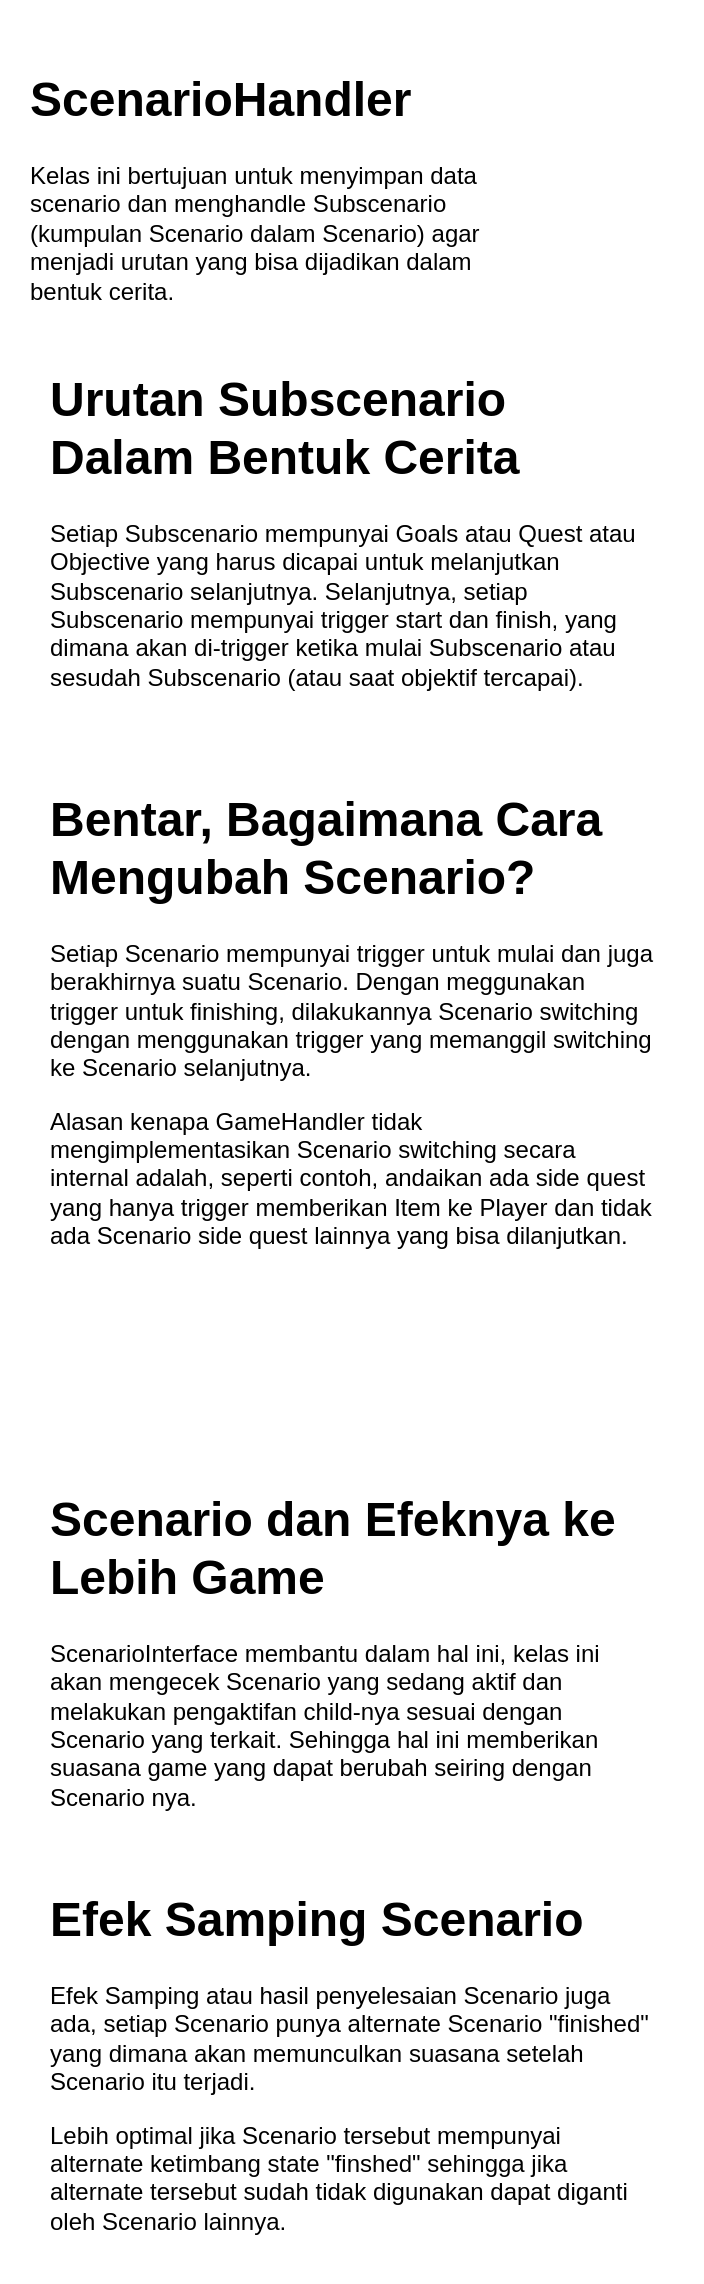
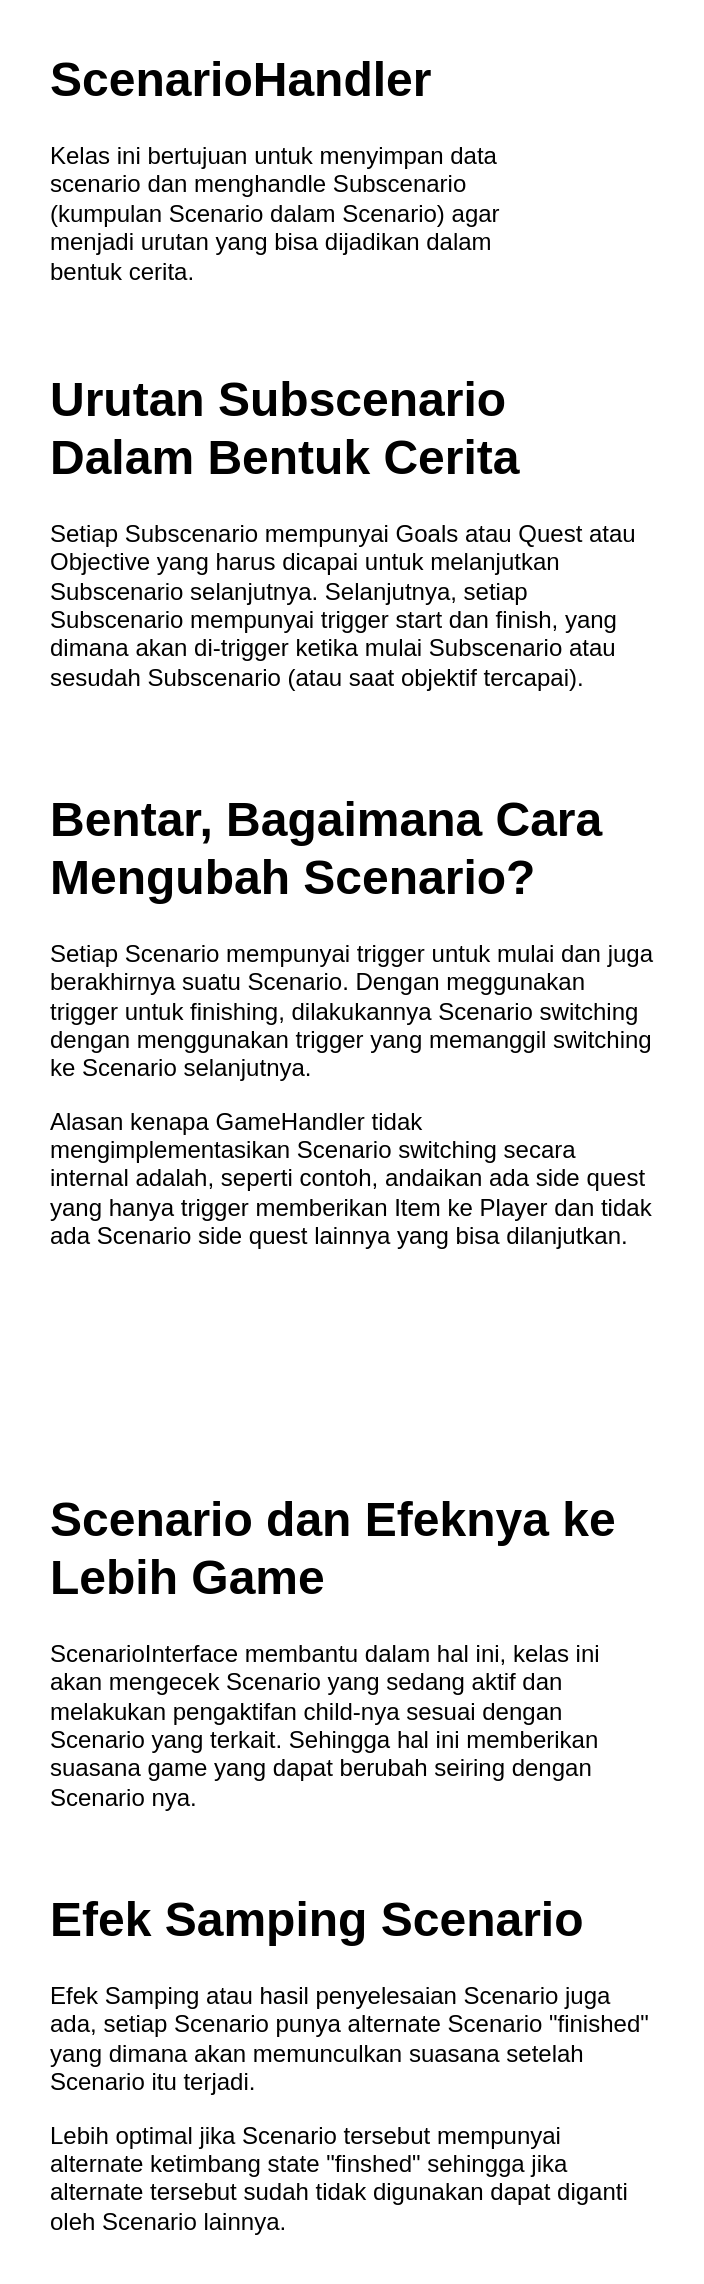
node "ScenarioHandlerKelas ini bertujuan untuk menyimpan data scenario dan menghandle Subscenario (kumpulan Scenario dalam Scenario) agar menjadi urutan yang bisa dijadikan dalam bentuk cerita.": moved (271, 201) -> (291, 181)
